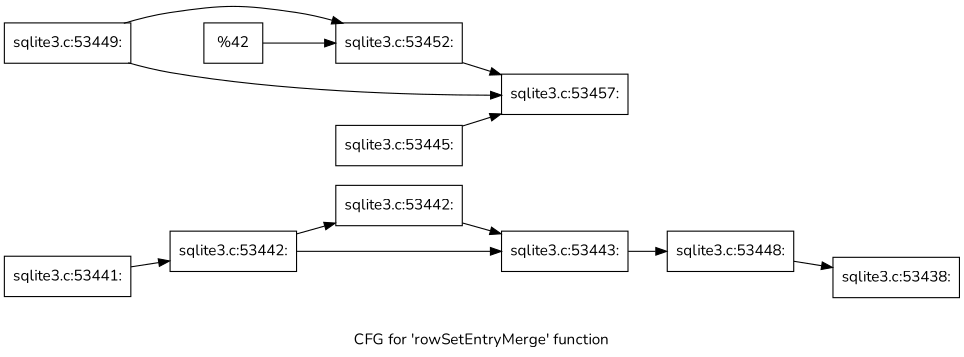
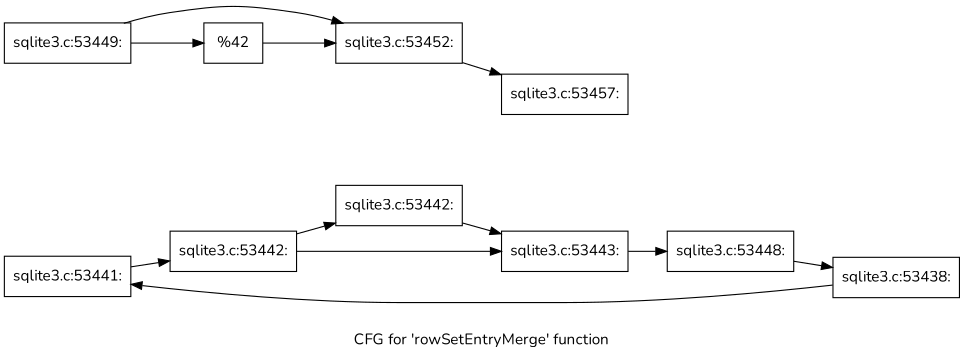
edge "sqlite3.c:53449:" -> "sqlite3.c:53457:": now "sqlite3.c:53449:" -> "%42"
node "sqlite3.c:53445:": removed
edge "sqlite3.c:53438:" -> "sqlite3.c:53441:": added
